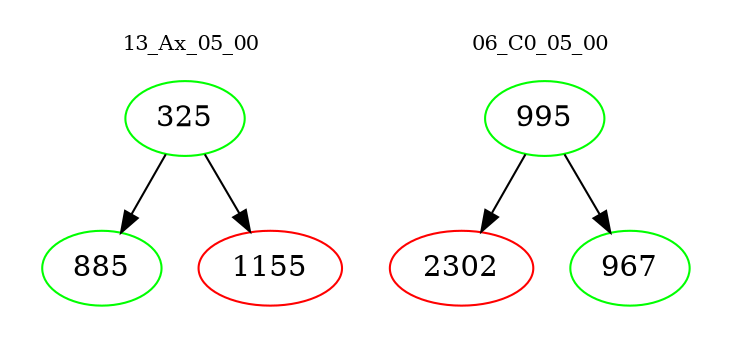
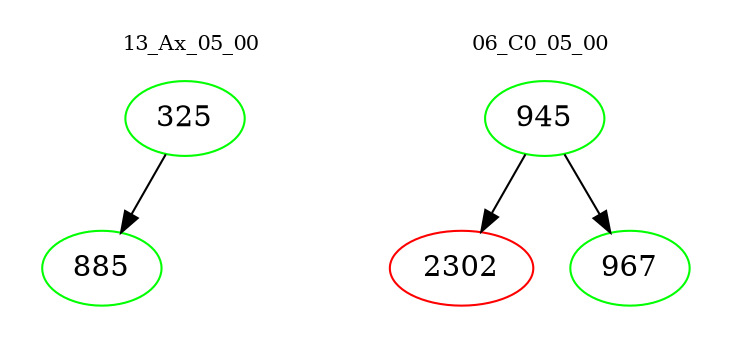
node "995": label "995" -> "945"
node "1155": removed
